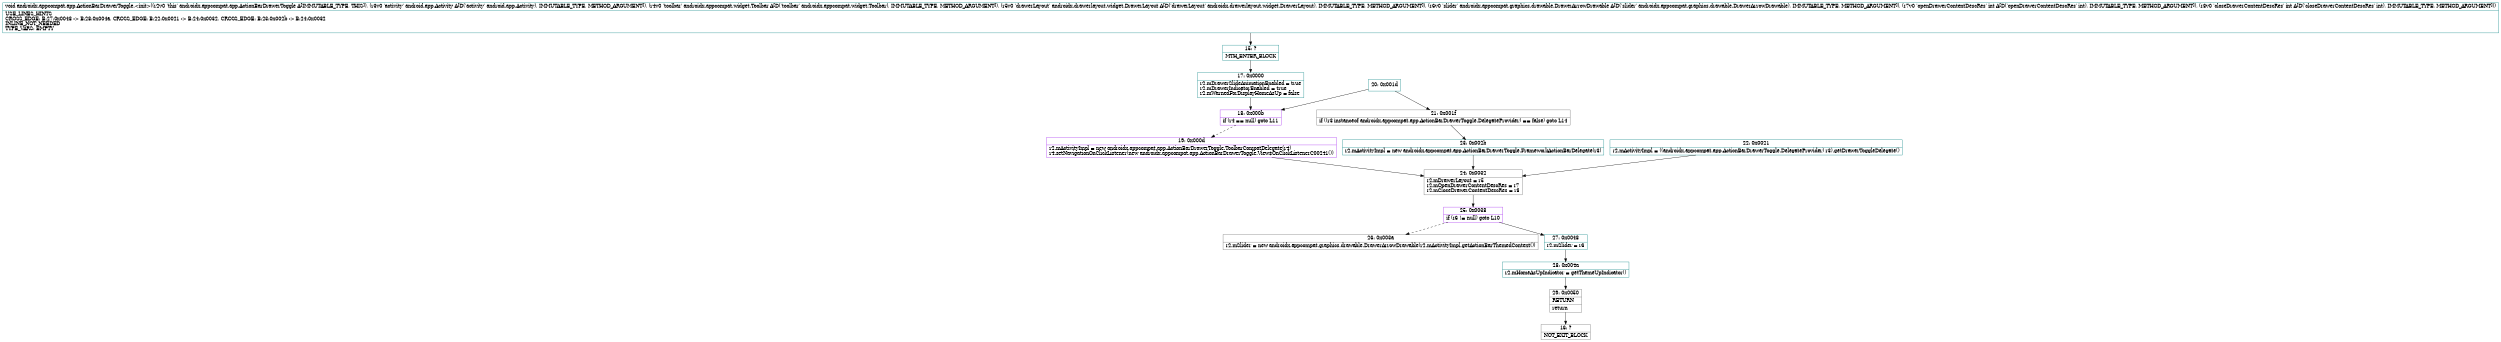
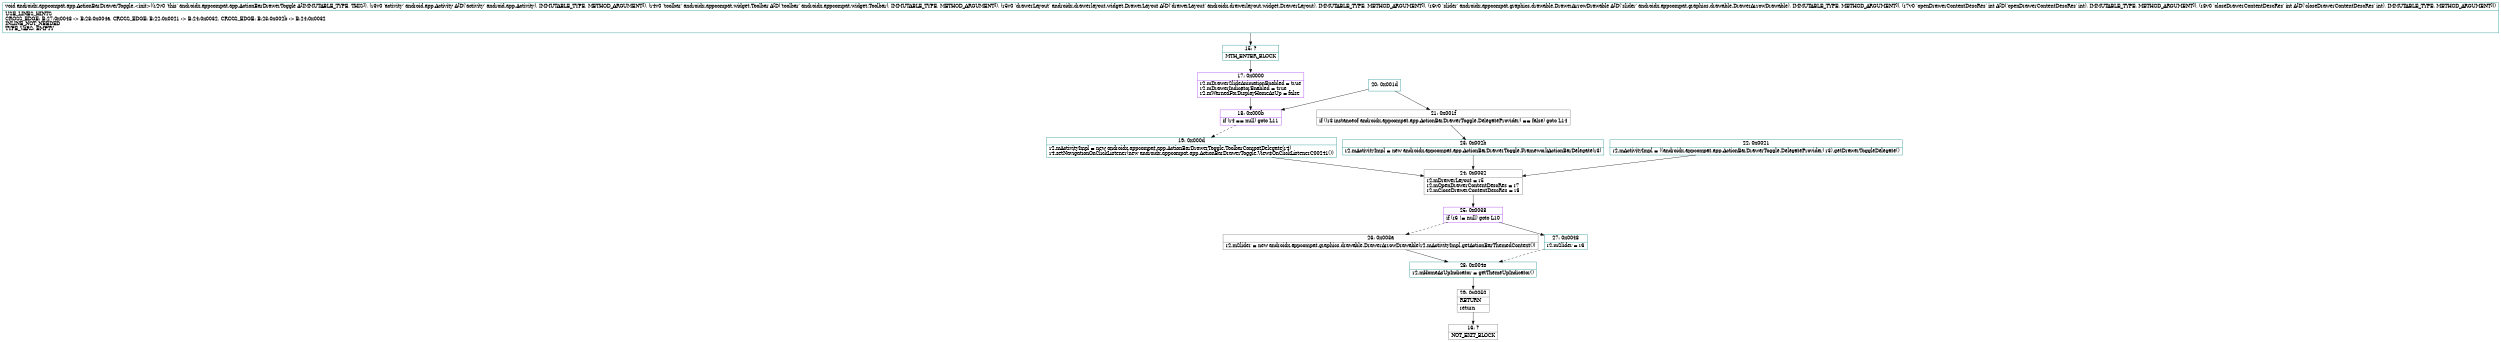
node "17: 0x0000": color teal -> purple
node "19: 0x000d": color purple -> teal
edge "27: 0x0048" -> "28: 0x004a": style solid -> dashed
edge "26: 0x003a" -> "28: 0x004a": added
